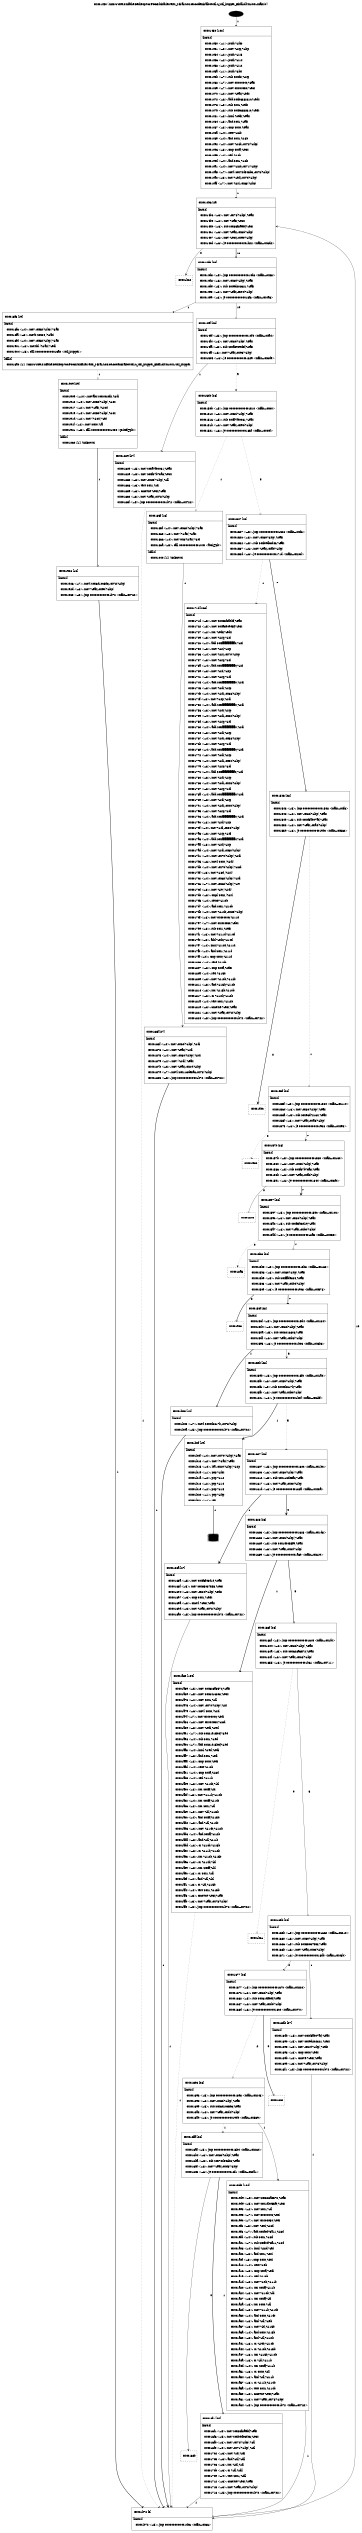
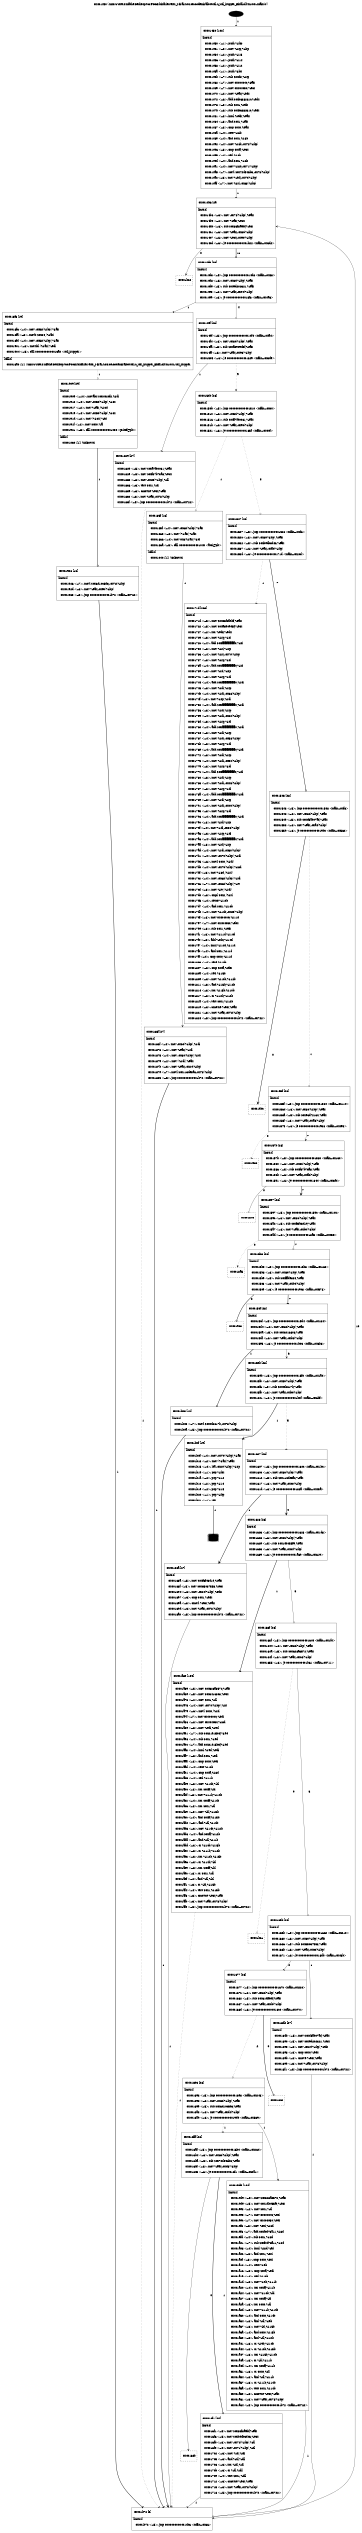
edge "0x4014d3 [28]" -> "0x4014ef [28]": label " 10" -> " 4"
edge "0x401623 [28]" -> "0x40163f [28]": style bold -> solid
